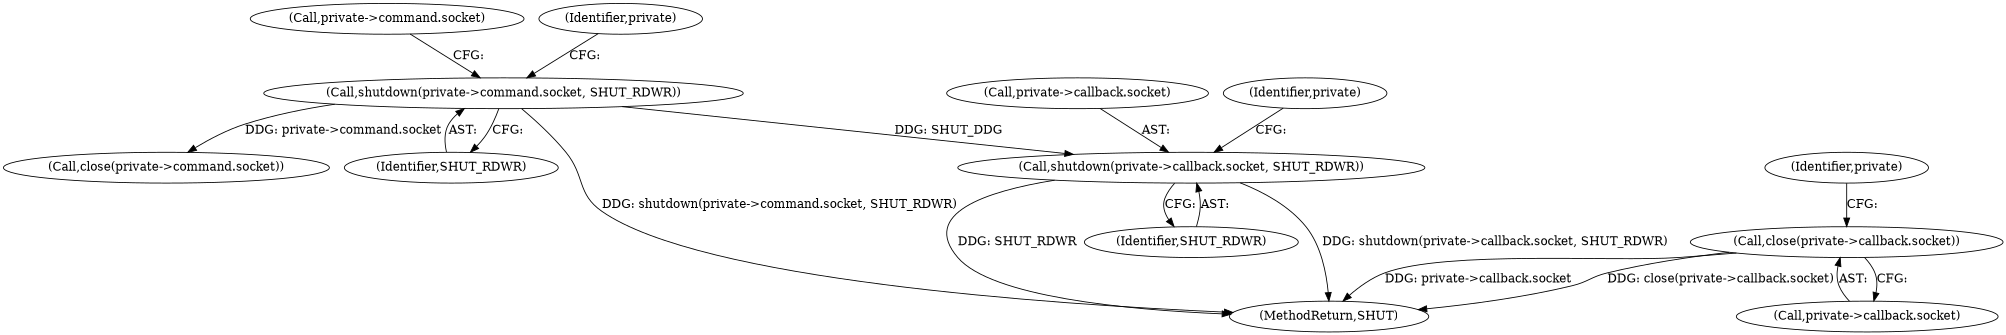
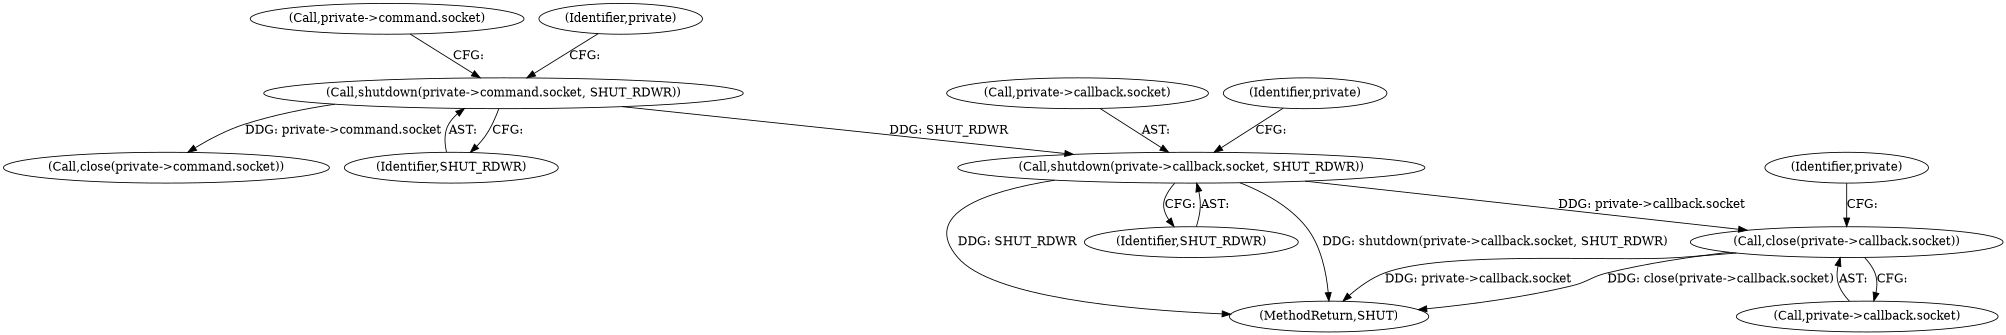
edge "(Call,shutdown(private->command.socket, SHUT_RDWR))" -> "(Call,shutdown(private->callback.socket, SHUT_RDWR))": label "DDG: SHUT_DDG" -> "DDG: SHUT_RDWR"
edge "(Call,shutdown(private->callback.socket, SHUT_RDWR))" -> "(Call,close(private->callback.socket))": added, label "DDG: private->callback.socket"
edge "(Call,shutdown(private->command.socket, SHUT_RDWR))" -> "(MethodReturn,SHUT)": removed, label "DDG: shutdown(private->command.socket, SHUT_RDWR)"
